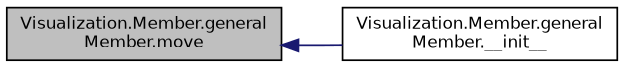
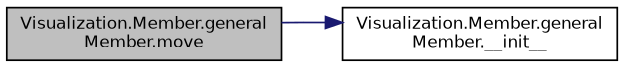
edge "Visualization.Member.general Member.__init__" -> "Visualization.Member.general Member.move": reversed
